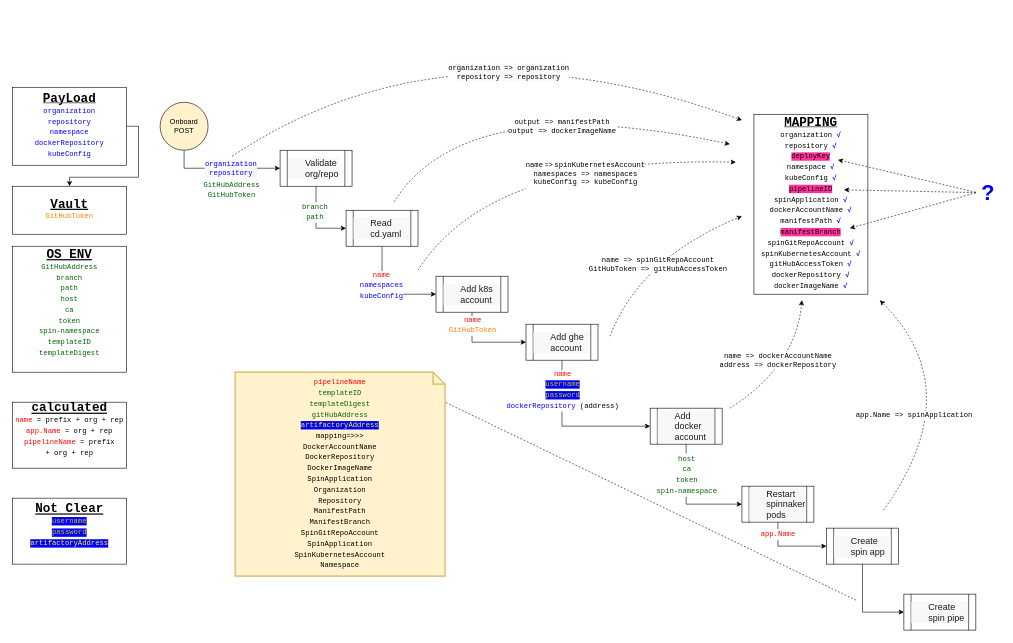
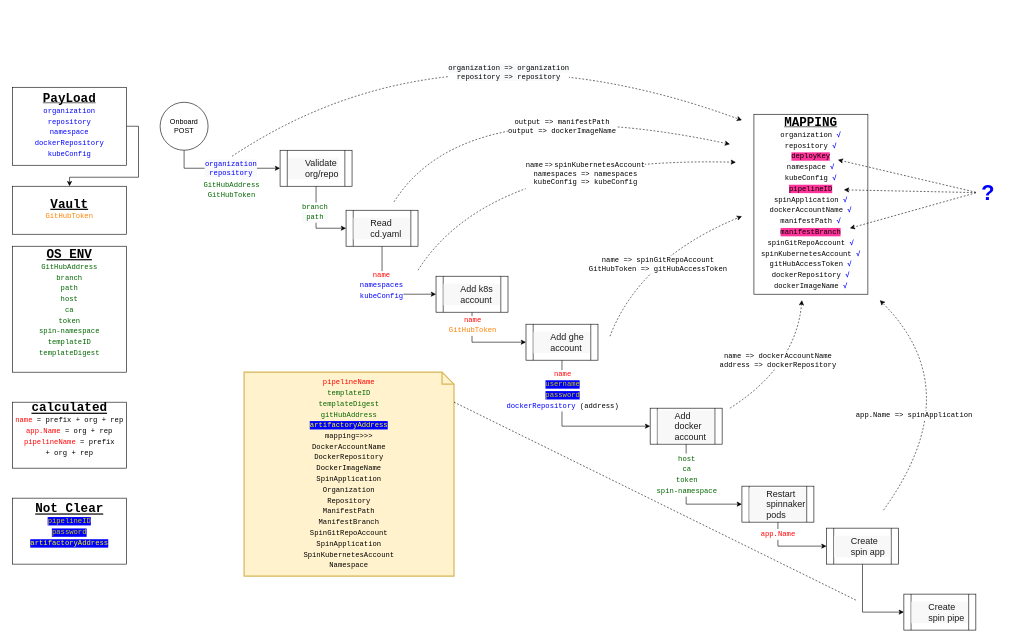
node "Onboard POST": fillcolor #fff2cc -> #ffffff
node "pipelineName templateID templateDigest gitHubAddress artifactoryAddress mapping=>>> DockerAccountName DockerRepository DockerImageName SpinApplication Organization Repository ManifestPath ManifestBranch SpinGitRepoAccount SpinApplication SpinKubernetesAccount Namespace": moved (340, 474) -> (349, 474)
node "Not Clear username password artifactoryAddress": label "Not Clear username password artifactoryAddress" -> "Not Clear pipelineID password artifactoryAddress"
